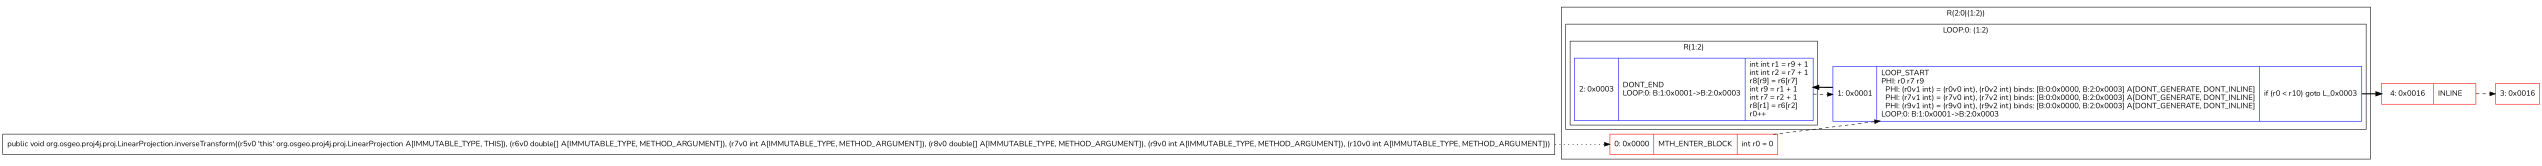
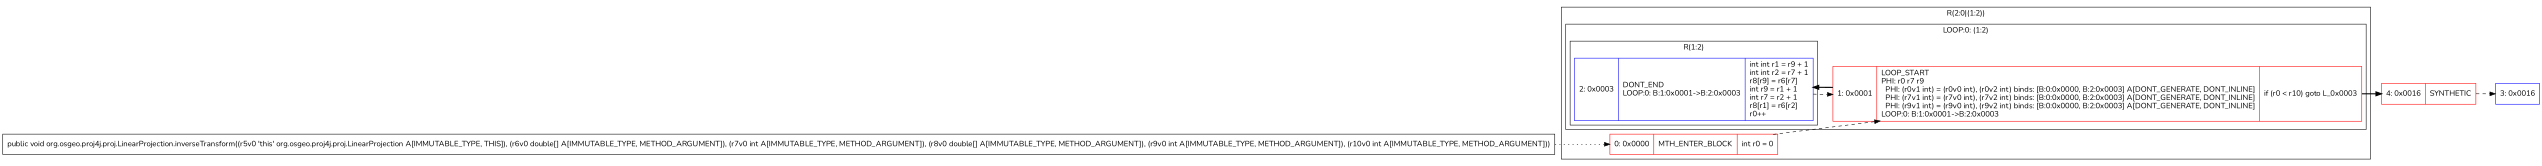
node "1: 0x0001": color blue -> red
node "4: 0x0016": text "INLINE" -> "SYNTHETIC"
node "3: 0x0016": color red -> blue
